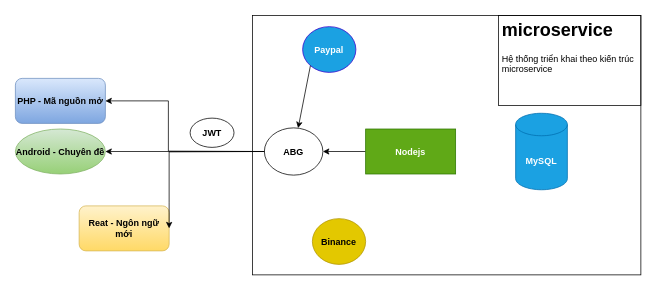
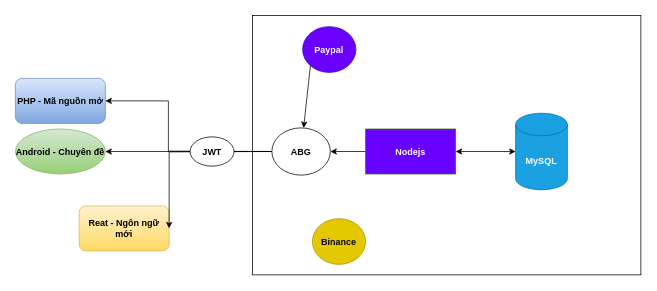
node "Paypal": fillcolor #1ba1e2 -> #6a00ff
node "microserviceHệ thống triển khai theo kiến trúc microservice": removed
node "JWT": moved (212, 133) -> (212, 152)
node "ABG": moved (294, 152) -> (301, 152)
node "Nodejs": fillcolor #60a917 -> #6a00ff
edge "Nodejs" -- "MySQL": added
